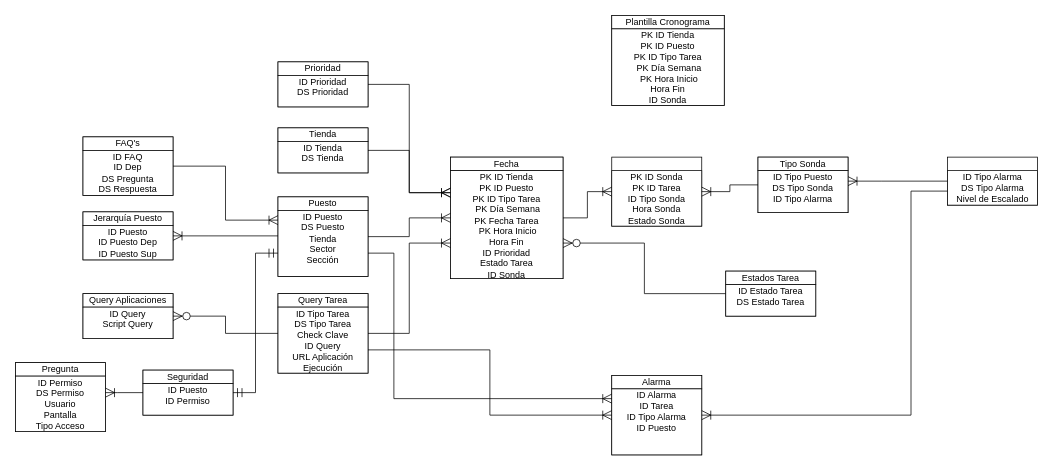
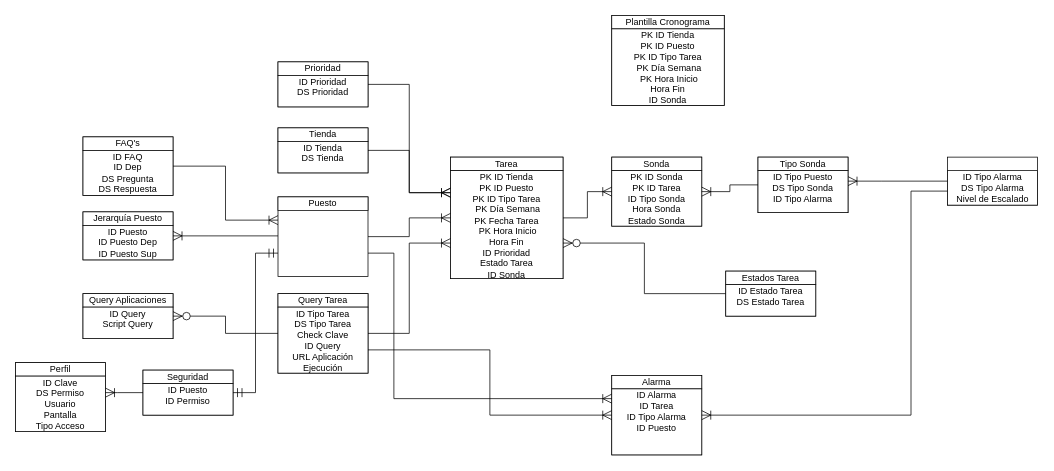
node "Fecha": label "Fecha" -> "Tarea"
node "Sonda": added
node "ID Puesto DS Puesto Tienda Sector Sección": removed
node "Pregunta": label "Pregunta" -> "Perfil"
node "ID Permiso DS Permiso Usuario Pantalla Tipo Acceso": label "ID Permiso DS Permiso Usuario Pantalla Tipo Acceso" -> "ID Clave DS Permiso Usuario Pantalla Tipo Acceso"
